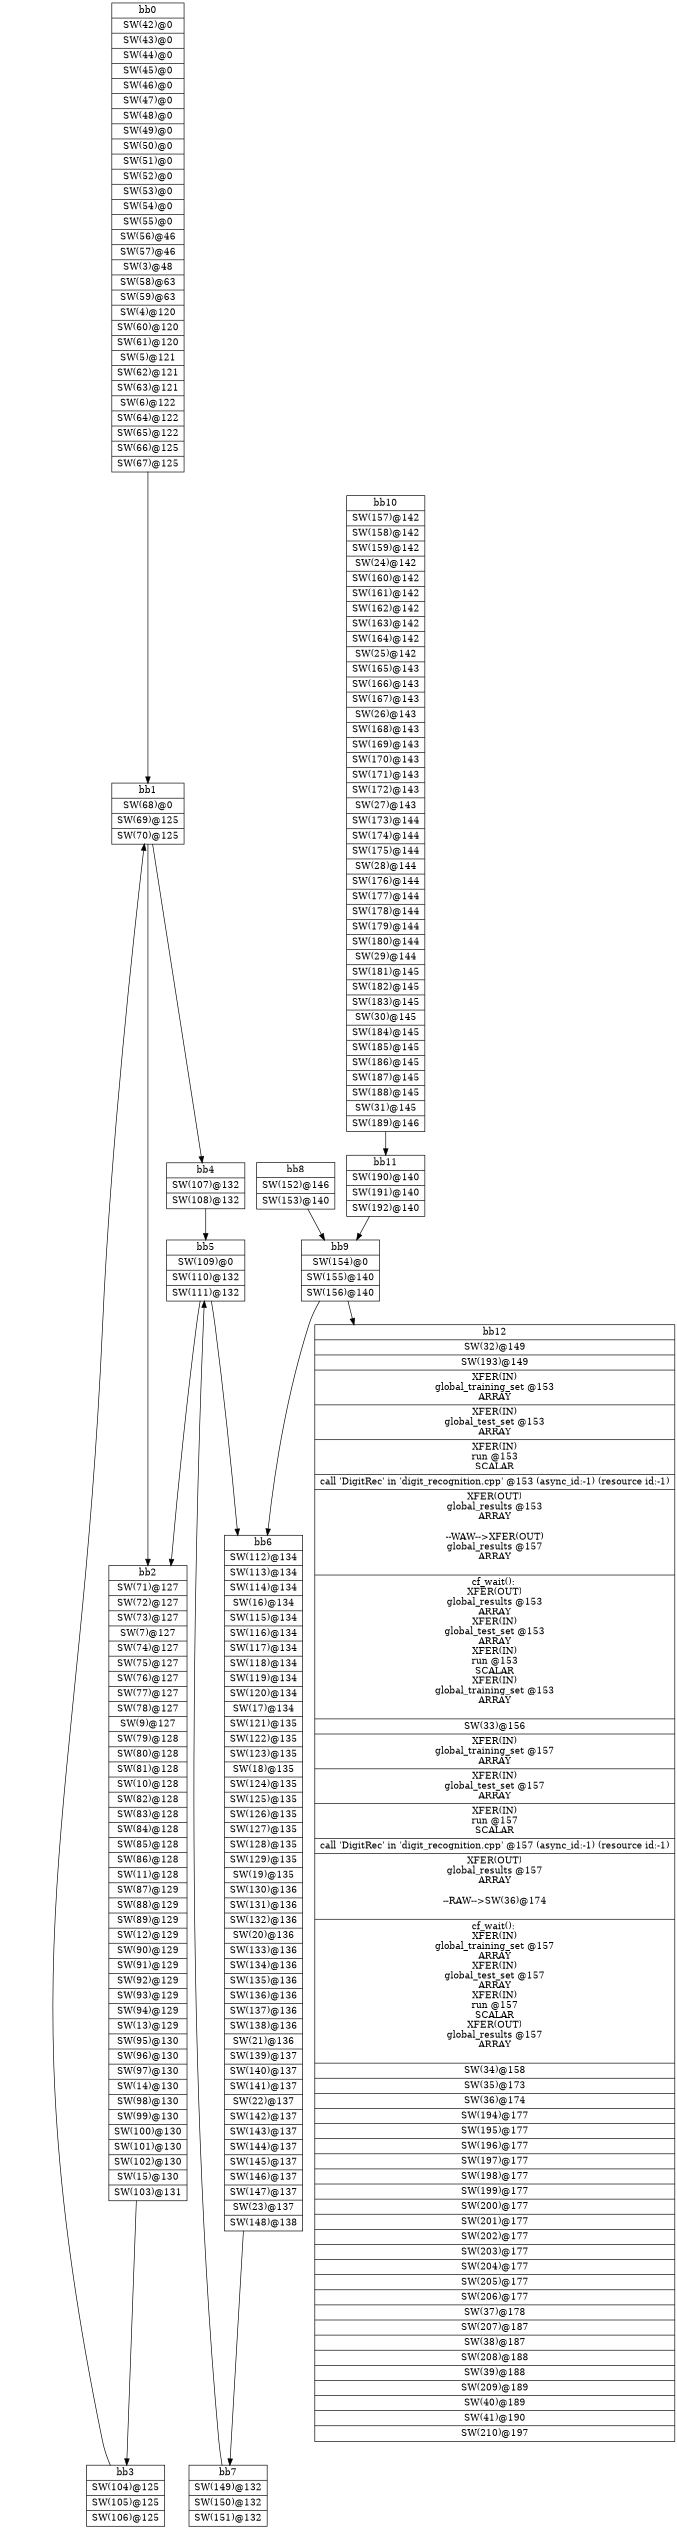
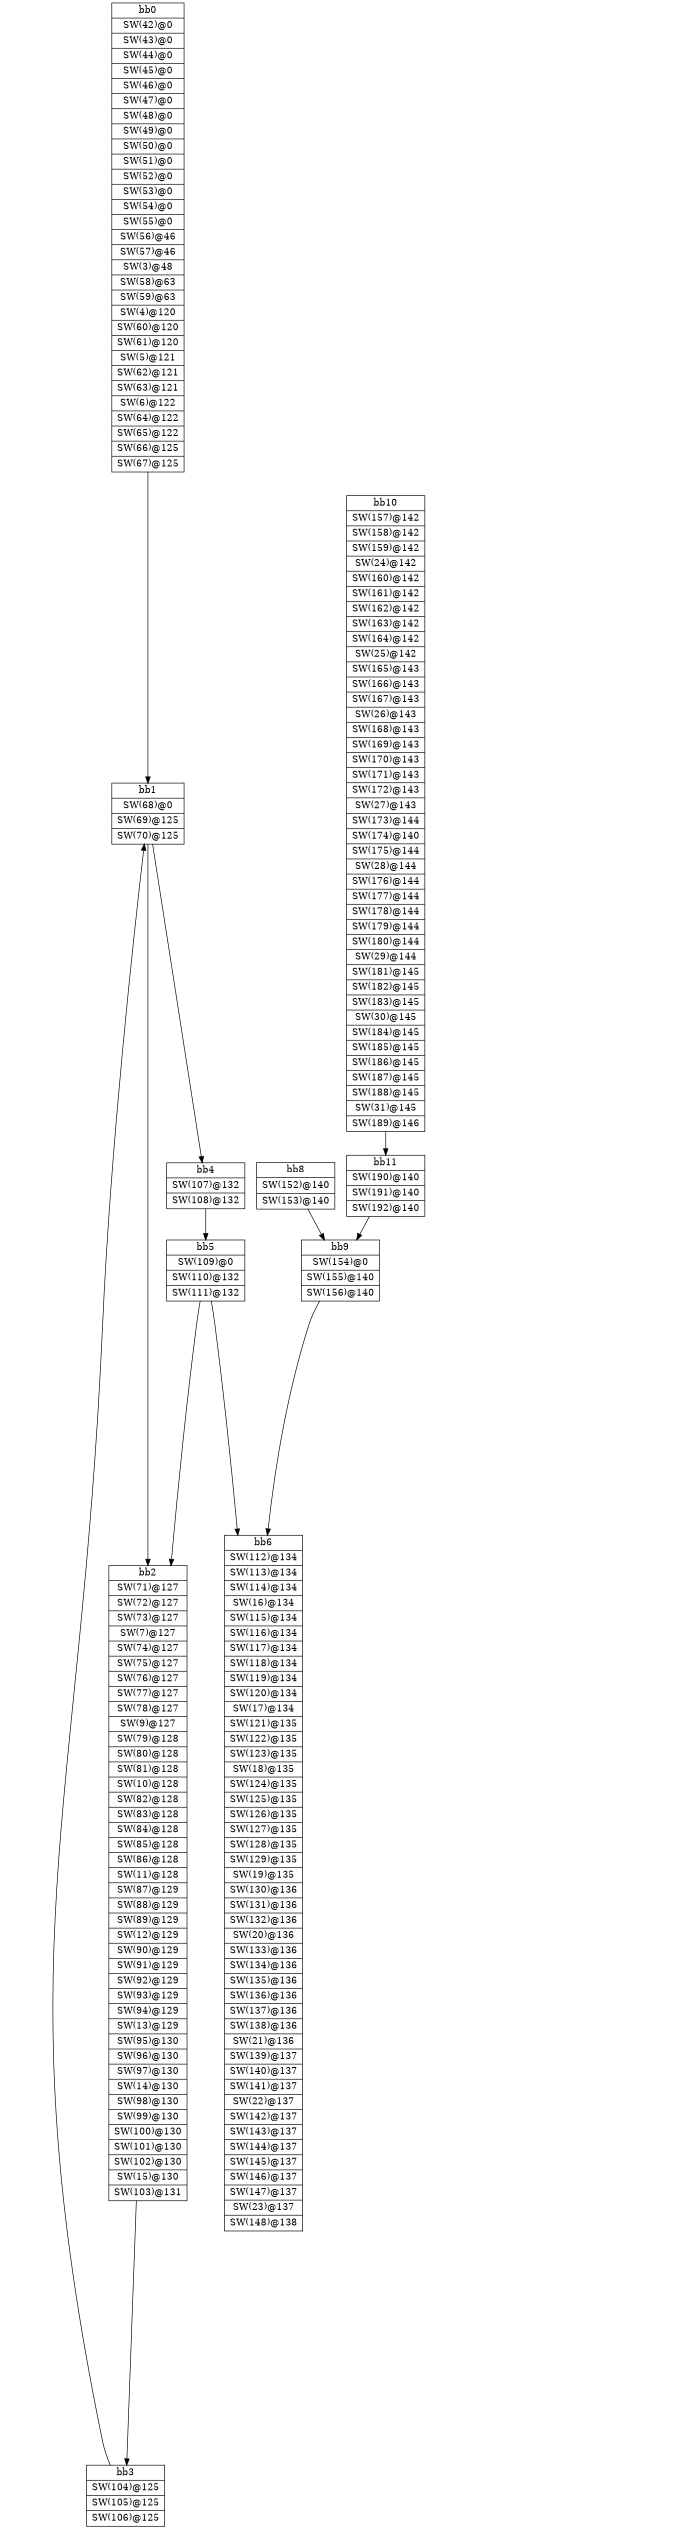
node "bb10": text "SW(174)@144" -> "SW(174)@140"
node "bb8": text "SW(152)@146" -> "SW(152)@140"
node "bb12": removed
node "bb7": removed
